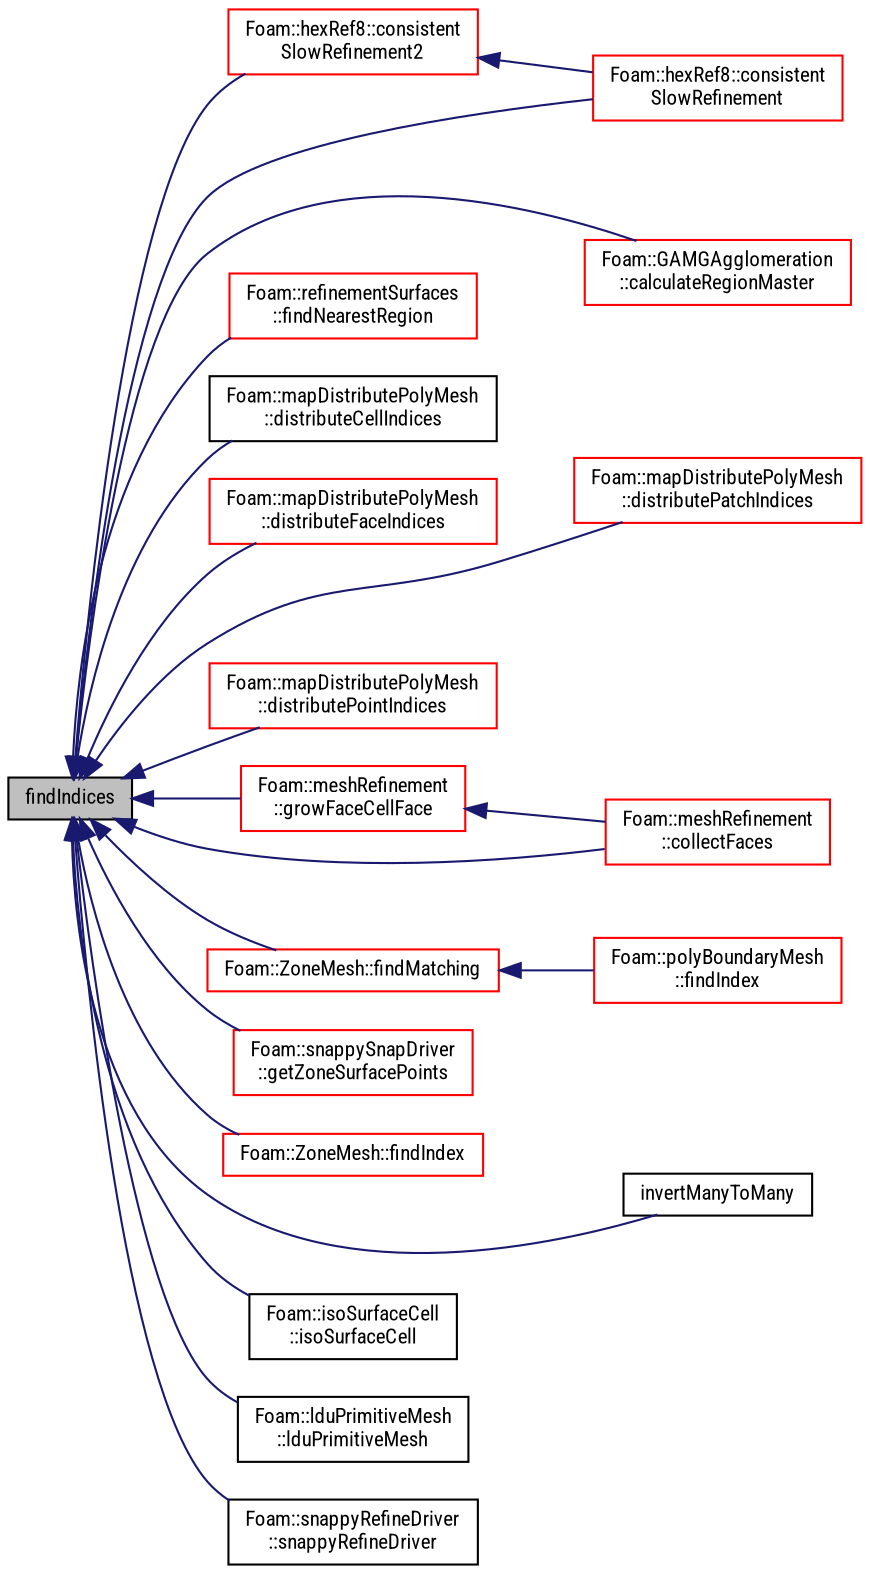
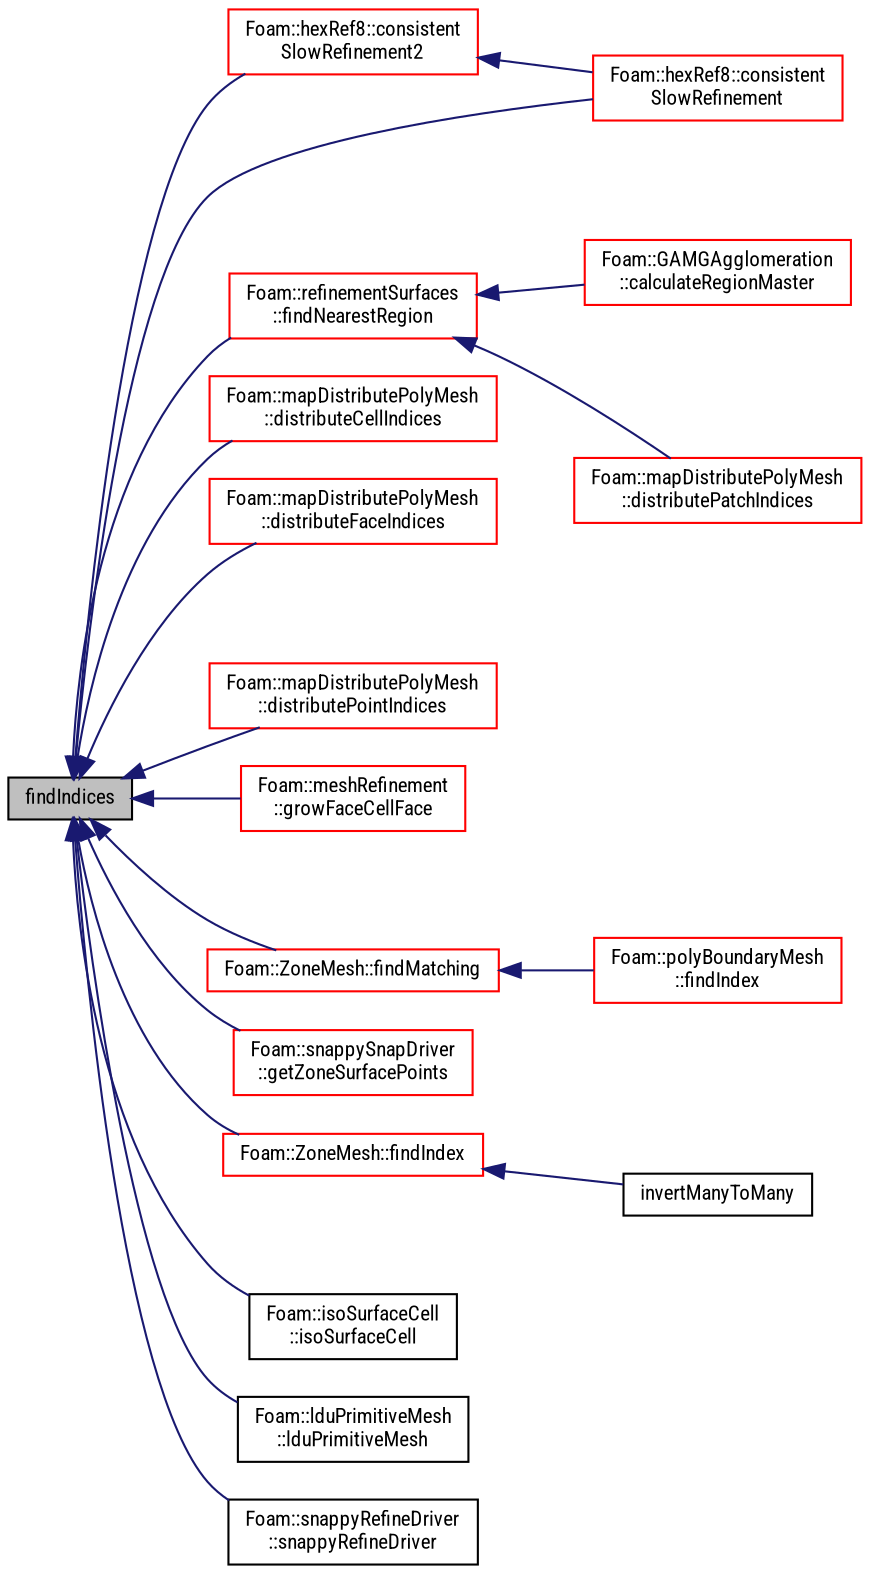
edge "Foam::GAMGAgglomeration ::calculateRegionMaster" -> "findIndices": now "Foam::GAMGAgglomeration ::calculateRegionMaster" -> "Foam::refinementSurfaces ::findNearestRegion"
node "Foam::mapDistributePolyMesh ::distributeCellIndices": color black -> red
edge "Foam::mapDistributePolyMesh ::distributePatchIndices" -> "findIndices": now "Foam::mapDistributePolyMesh ::distributePatchIndices" -> "Foam::refinementSurfaces ::findNearestRegion"
node "Foam::meshRefinement ::collectFaces": removed
edge "invertManyToMany" -> "findIndices": now "invertManyToMany" -> "Foam::ZoneMesh::findIndex"
